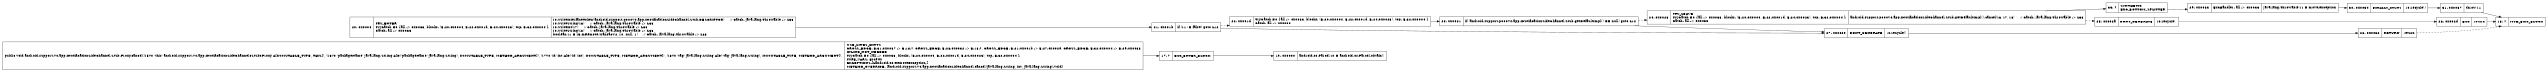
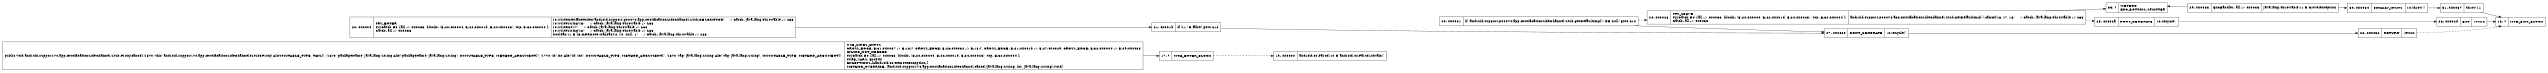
node "33: ?": text "SYNTHETIC" -> "METHOD"
node "30: 0x0034": text "r0.recycle()" -> "r0.throw()"
edge "33: ?" -> "29: 0x0033": reversed
node "22: 0x001d": removed
node "17: ?": text "EXC_ENTER_BLOCK" -> "MTH_ENTER_BLOCK"
edge "17: ?" -> "19: 0x0000": style solid -> dashed
